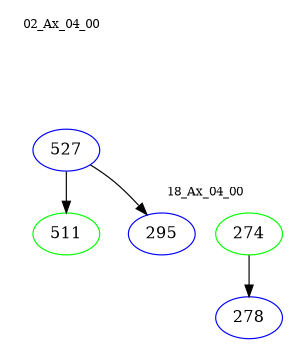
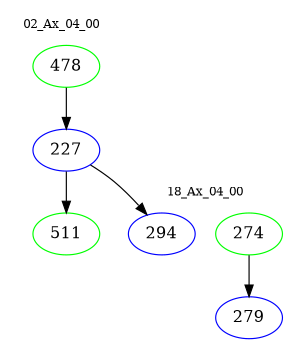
node "478": added
node "527": label "527" -> "227"
node "295": label "295" -> "294"
node "278": label "278" -> "279"
